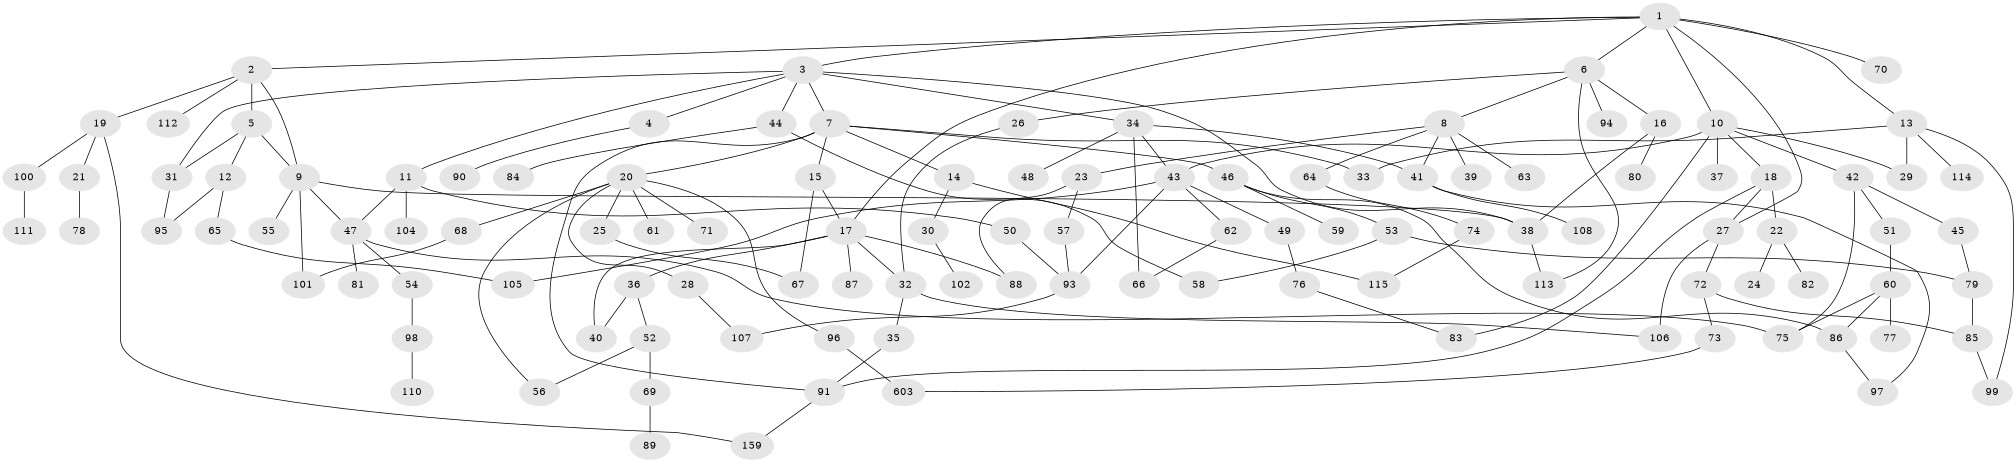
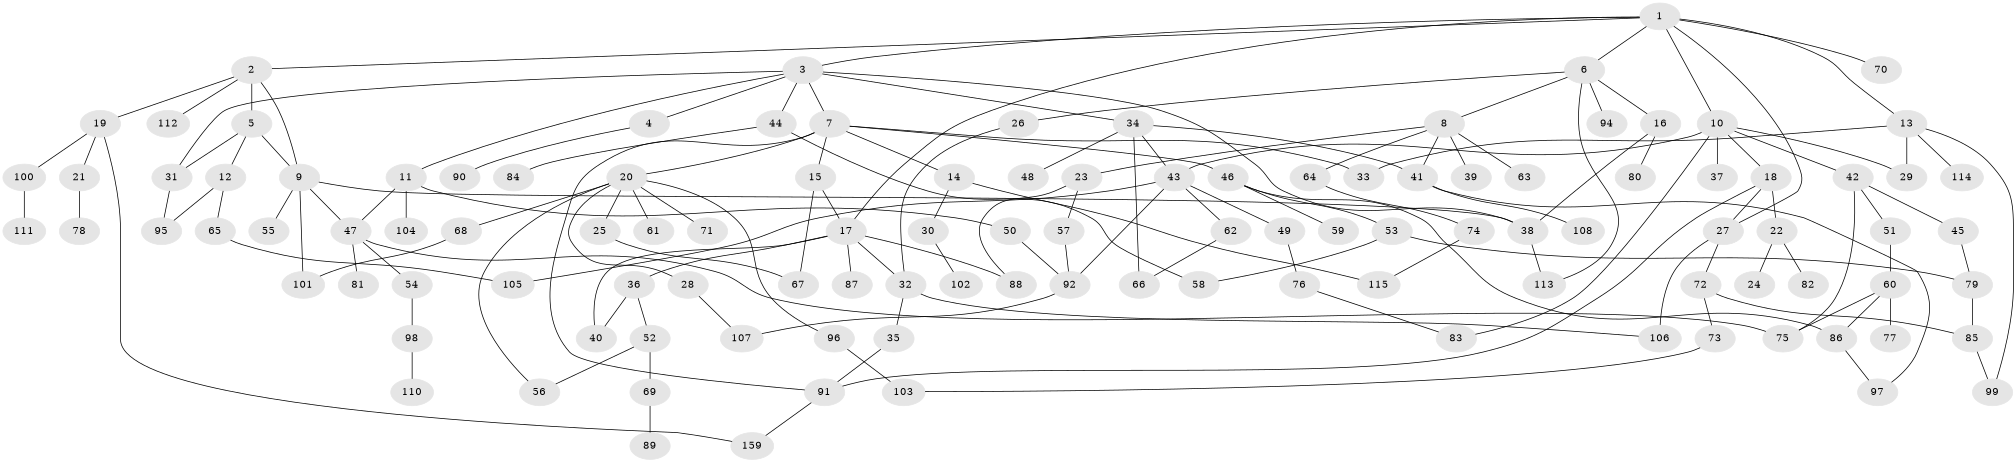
node "93": label "93" -> "92"
node "603": label "603" -> "103"
